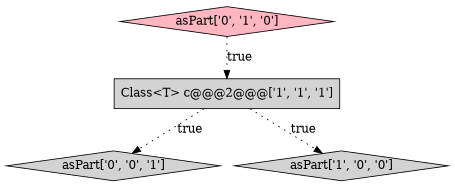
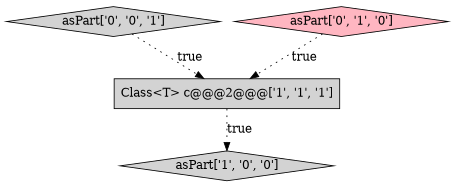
edge "Class<T> c@@@2@@@['1', '1', '1']" -> "asPart['0', '0', '1']": reversed
